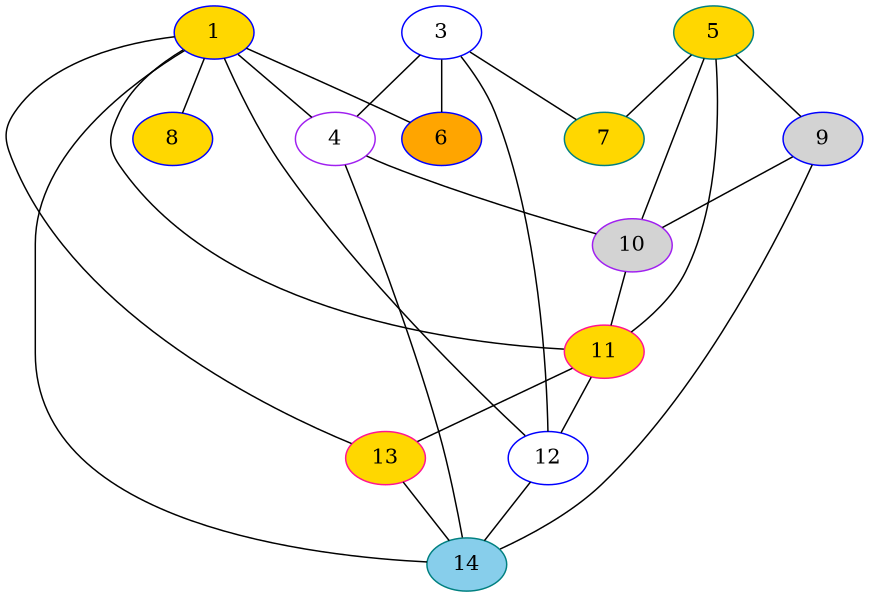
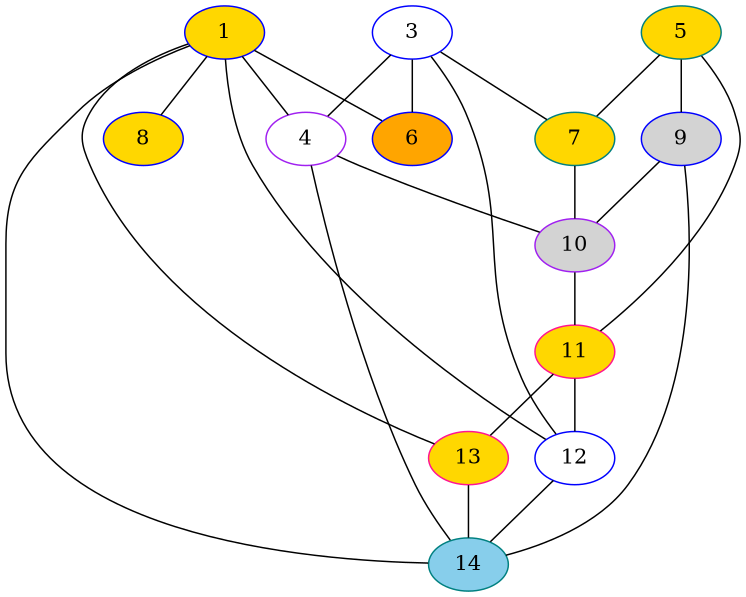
edge "5" -- "10": now "7" -- "10"
edge "1" -- "11": removed
